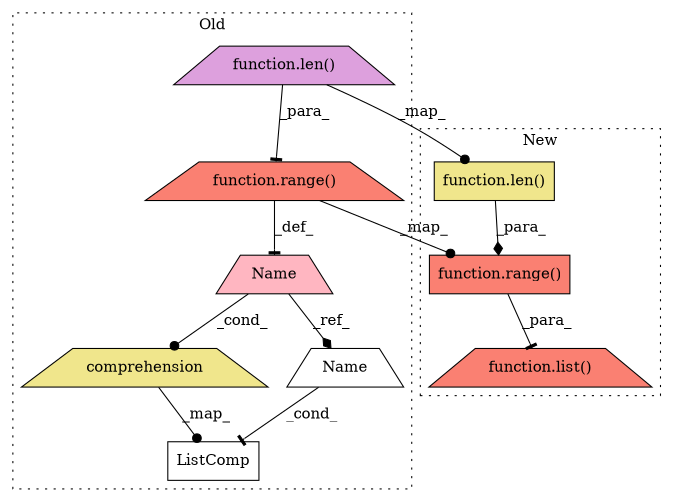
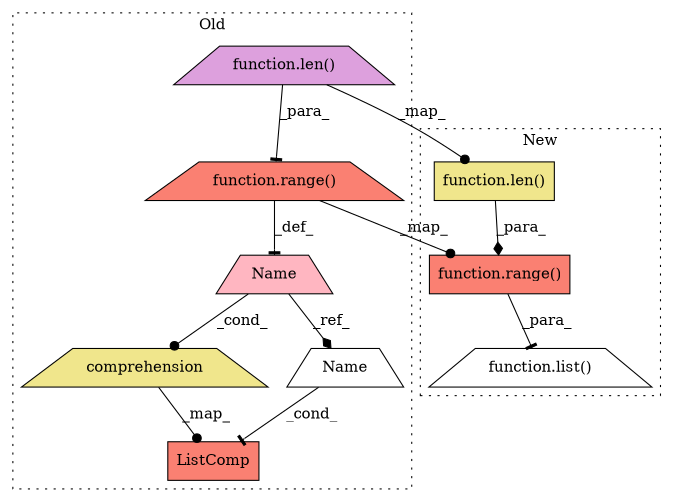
node "function.list()": fillcolor salmon -> white
node "ListComp": fillcolor white -> salmon
